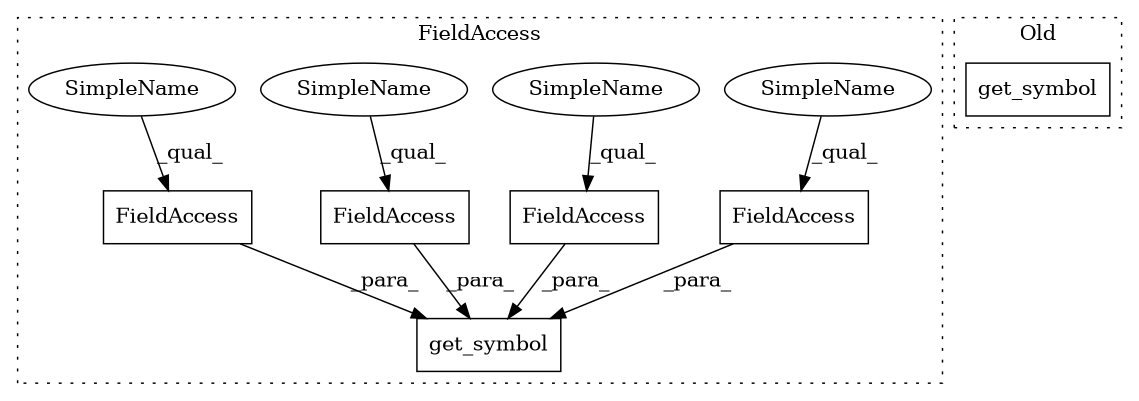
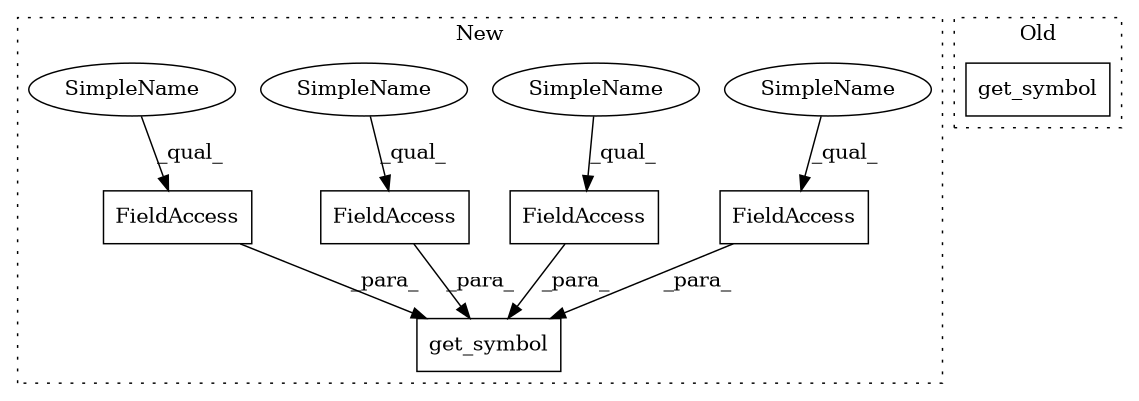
cluster "FieldAccess": label "FieldAccess" -> "New"
